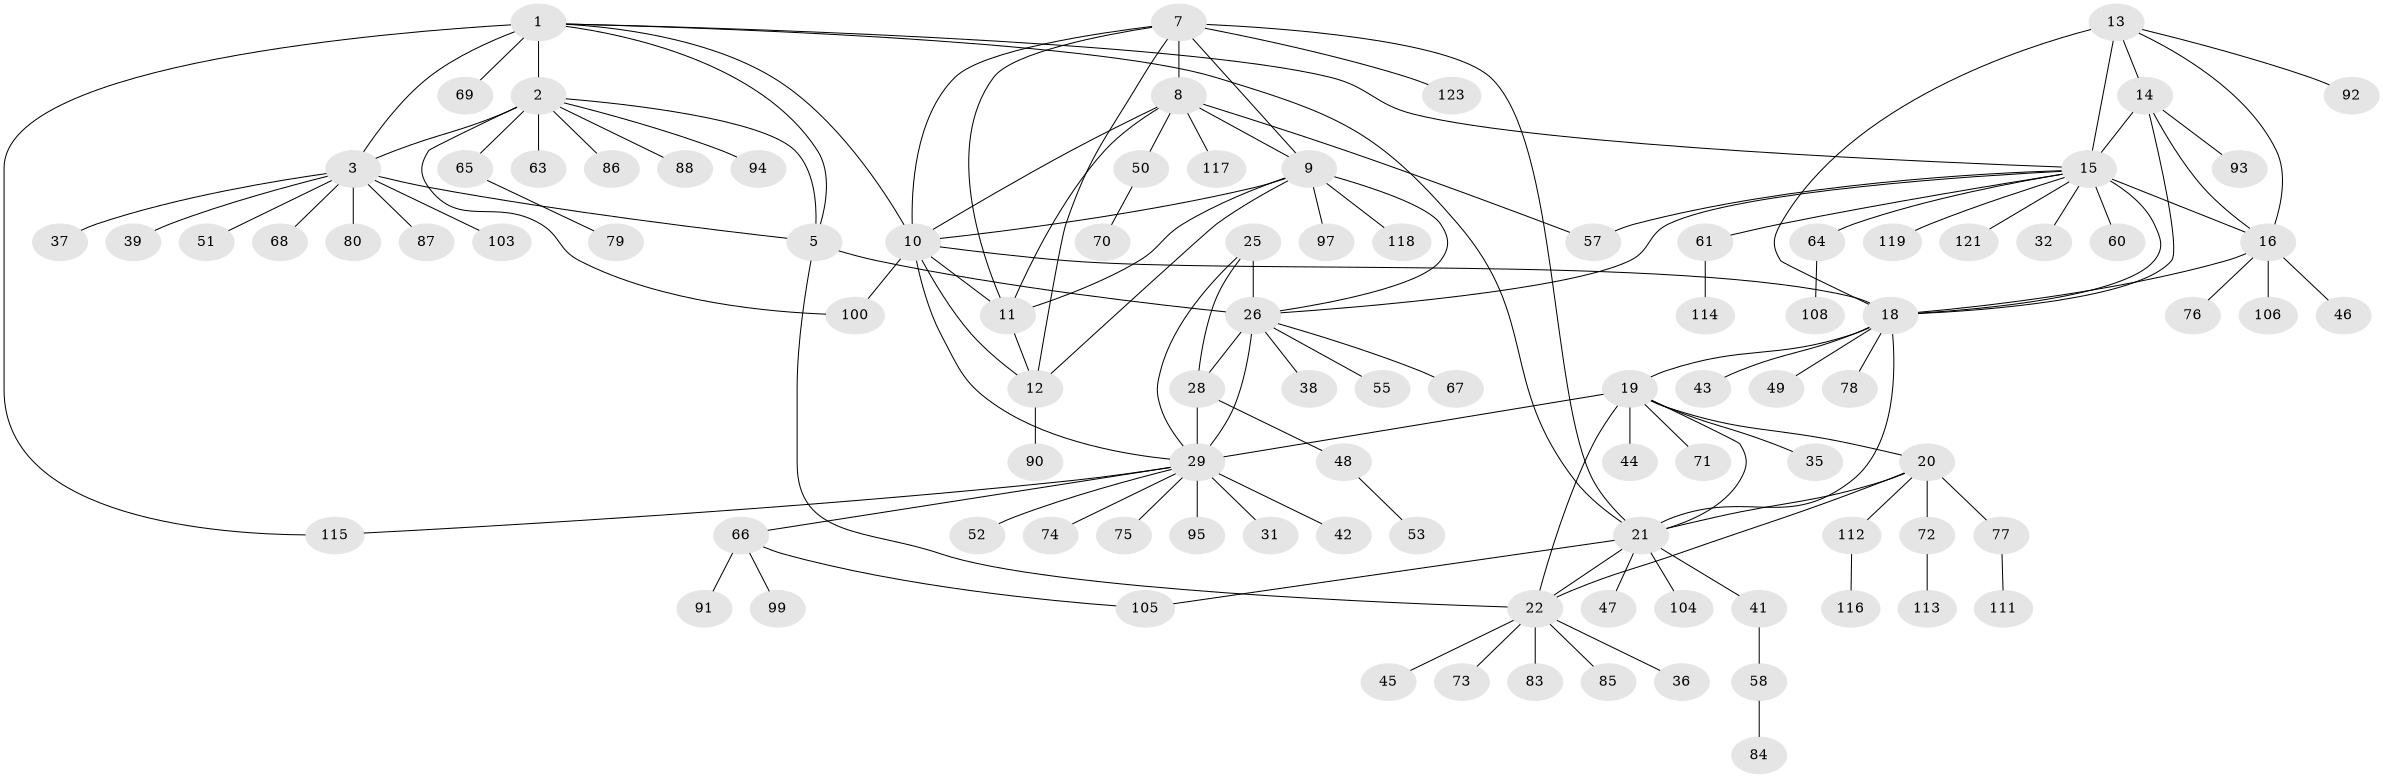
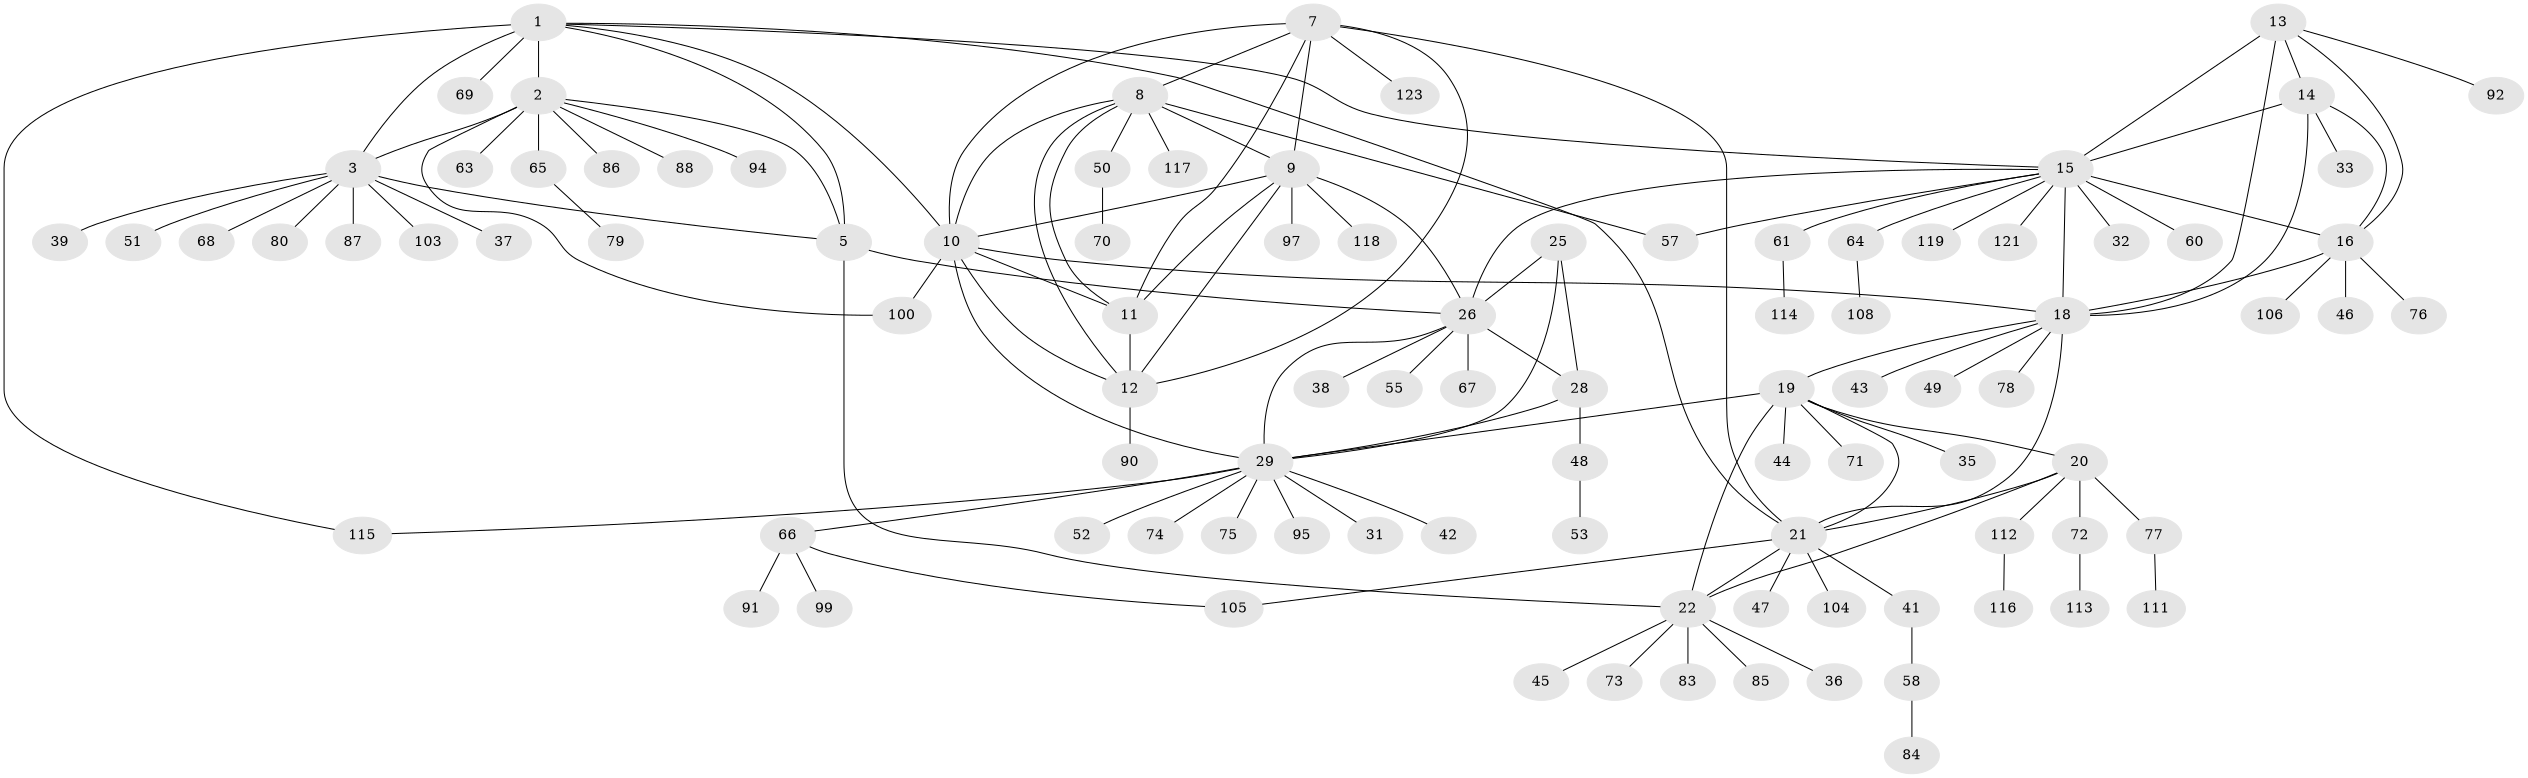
node "93": label "93" -> "33"
edge "8" -- "12": added
